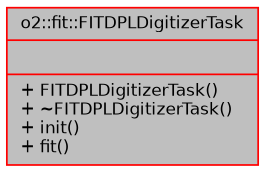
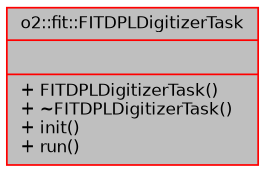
node "o2::fit::FITDPLDigitizerTask": text "+ fit()" -> "+ run()"
